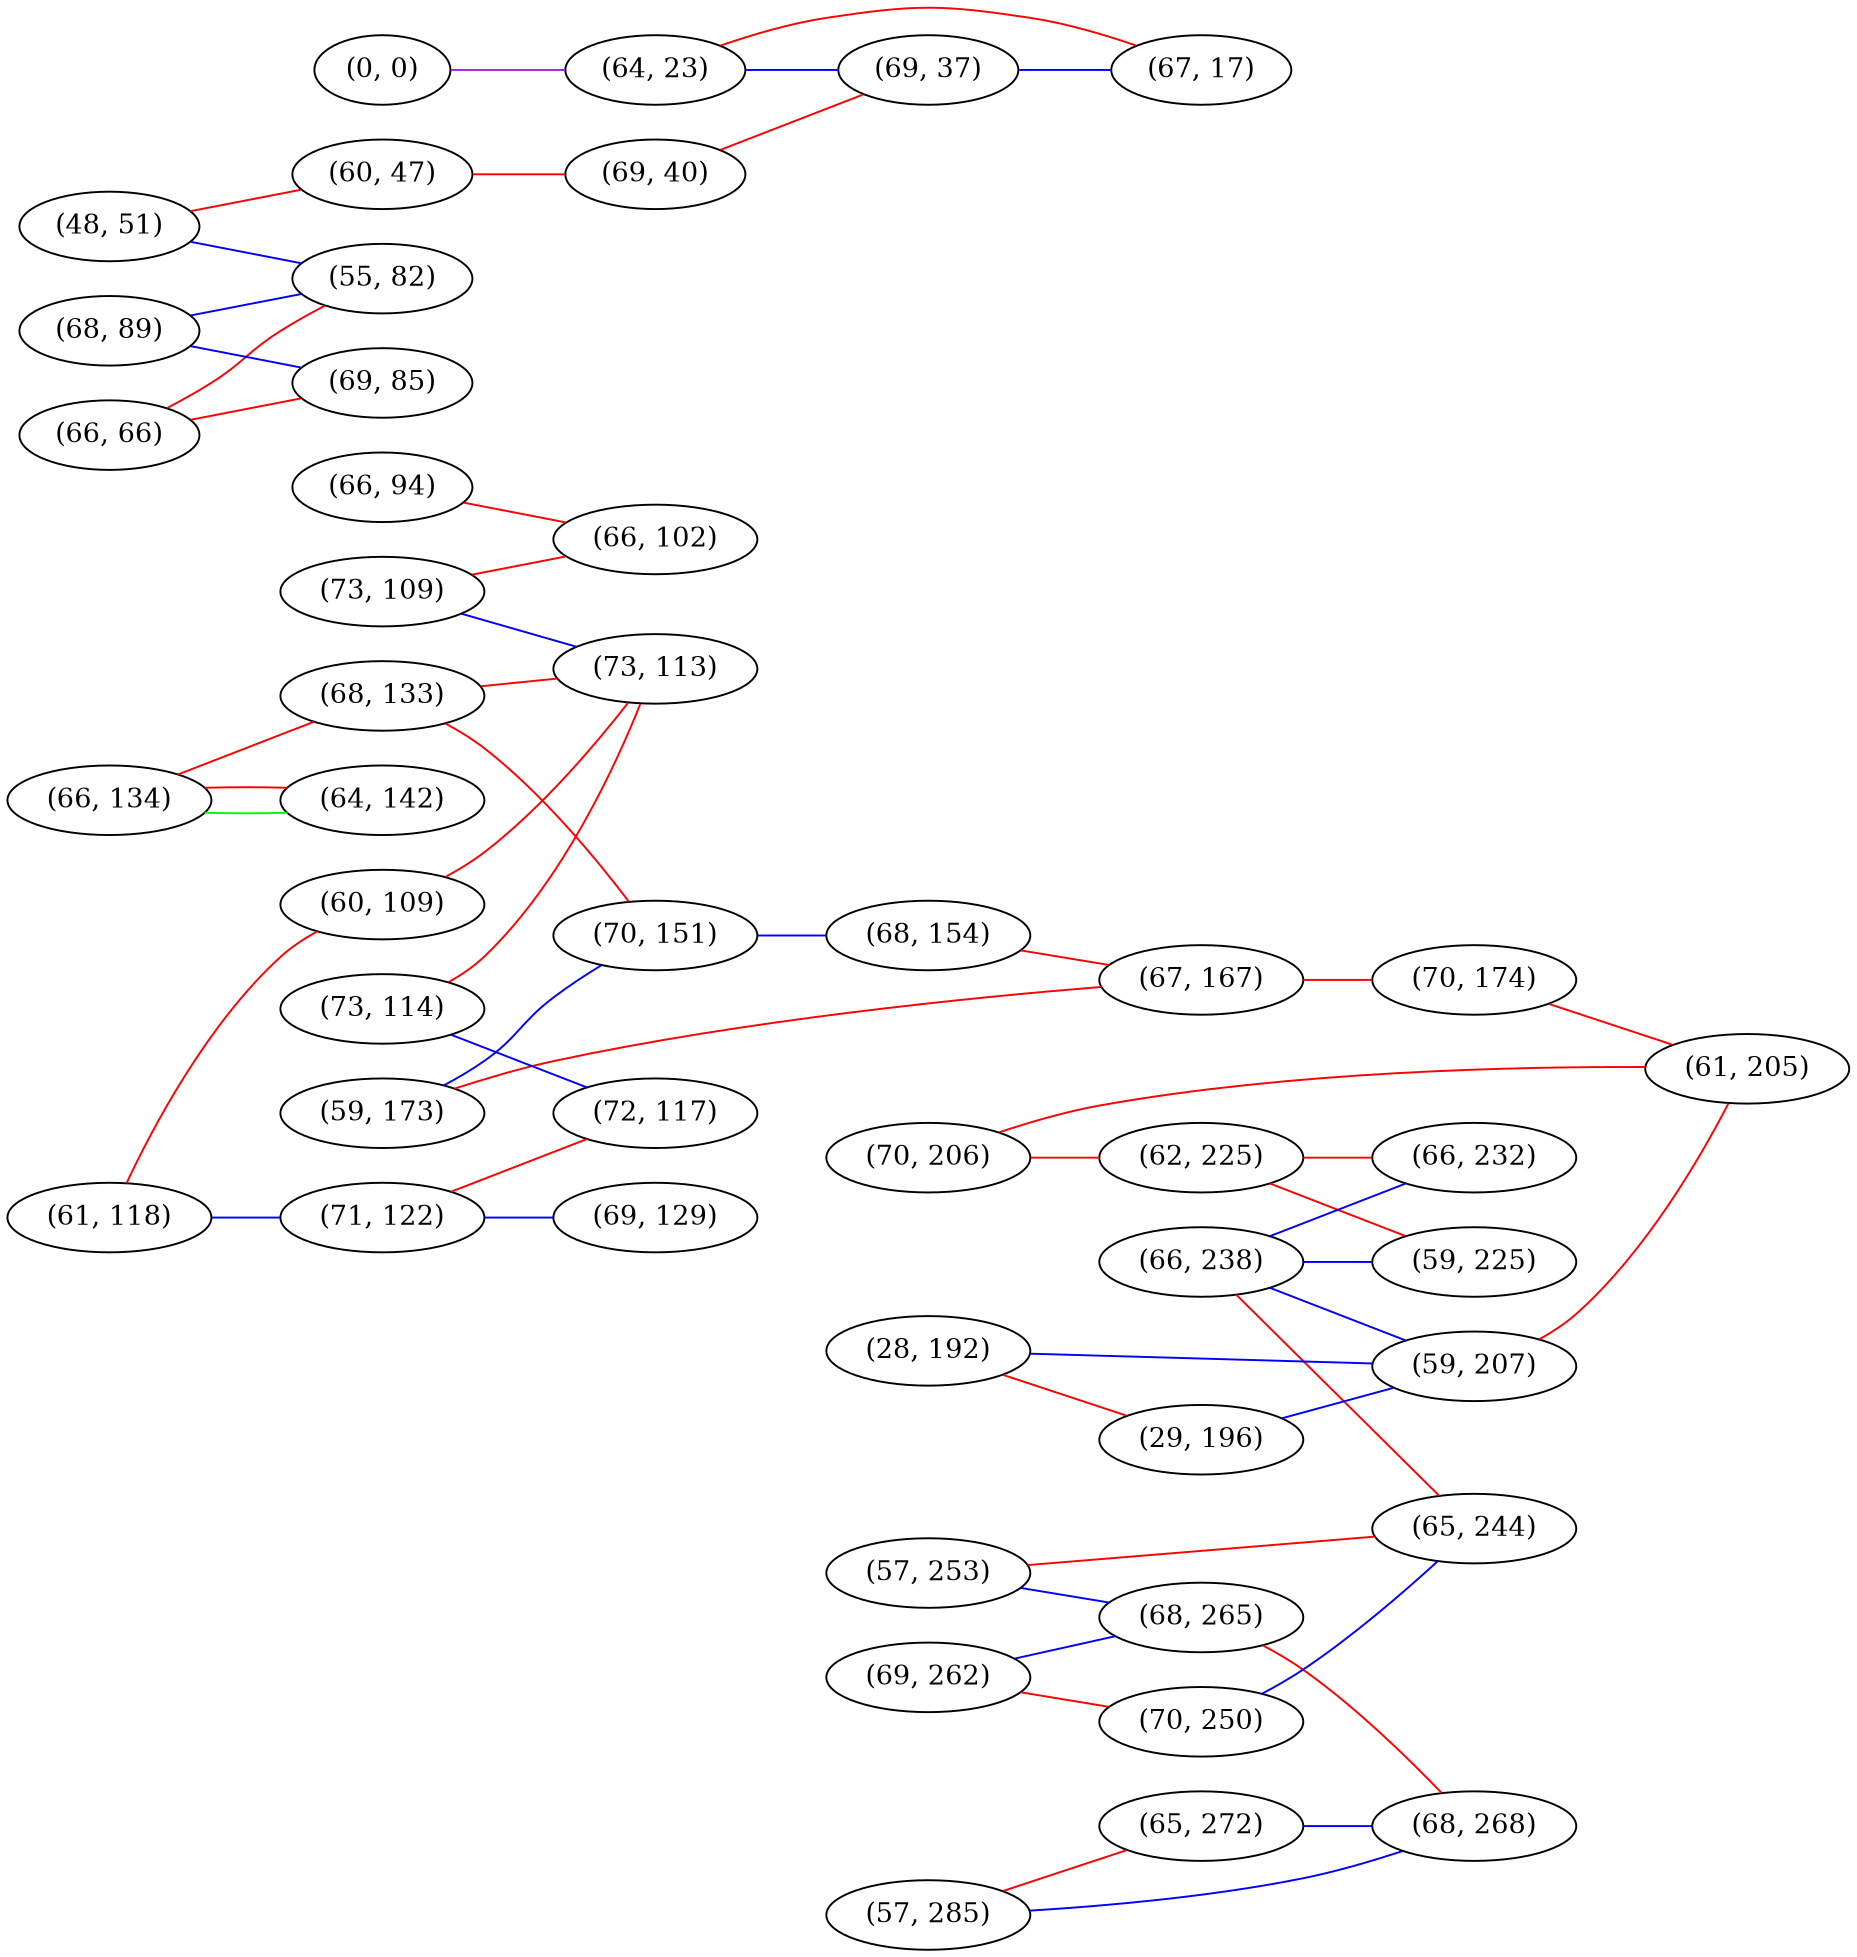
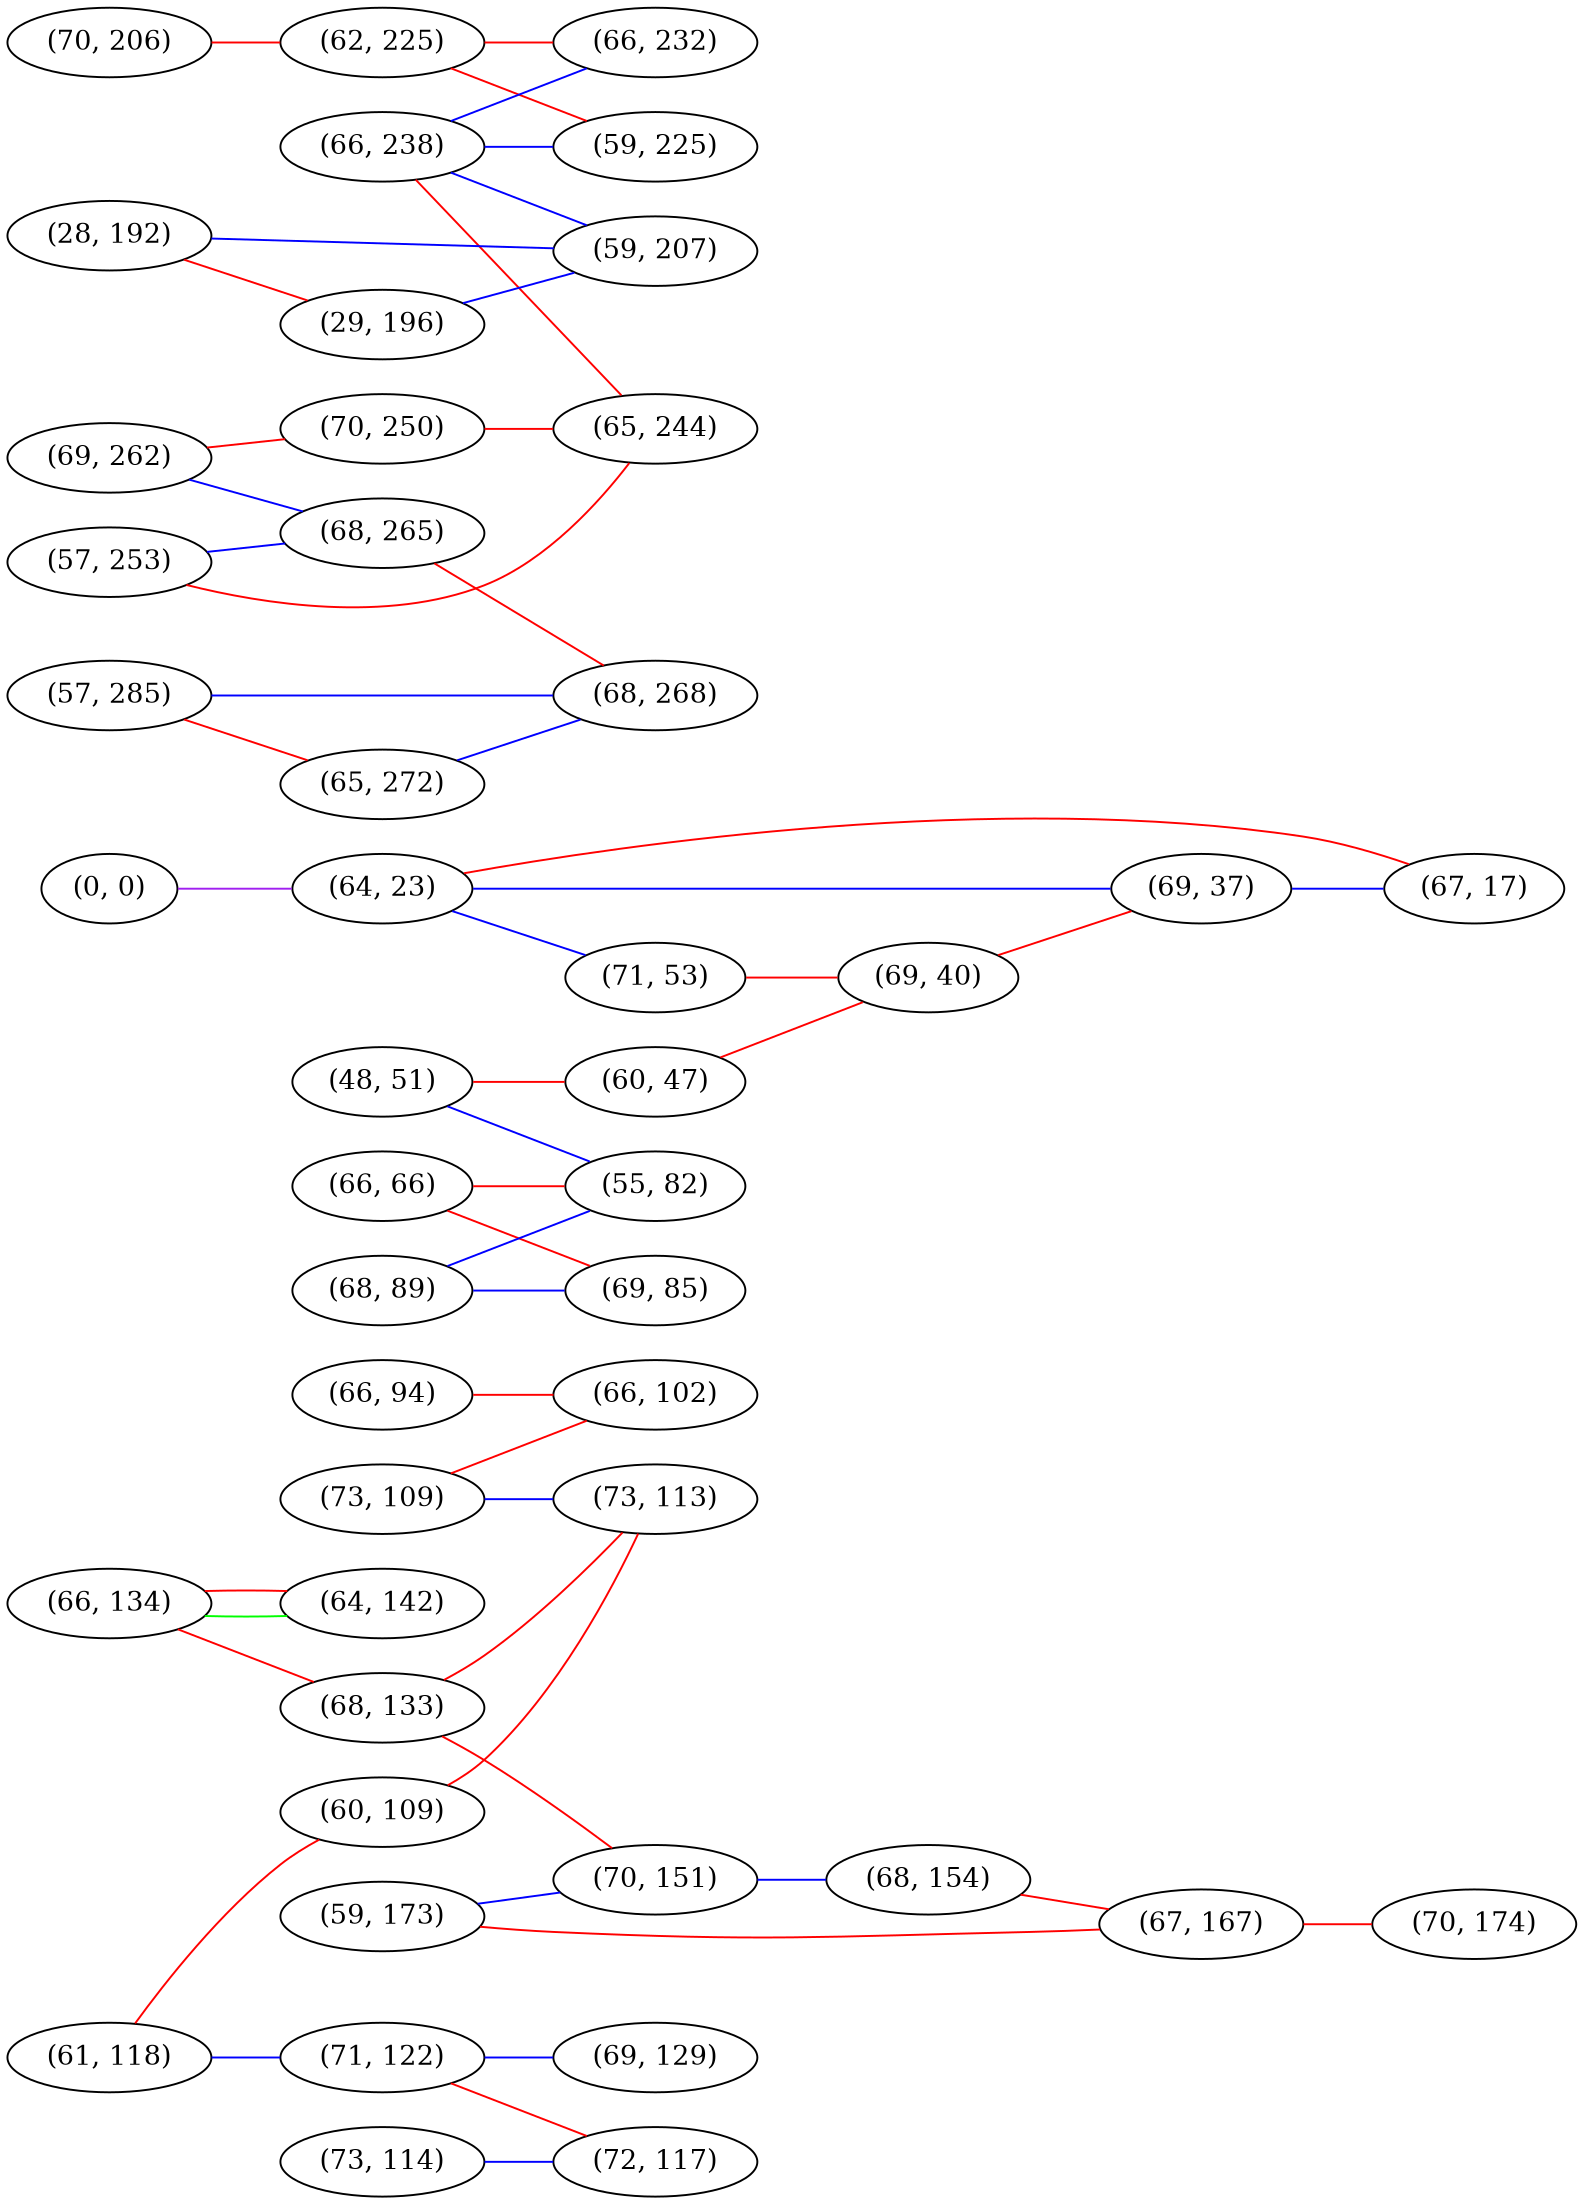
edge "(73, 113)" -- "(73, 114)": removed
node "(71, 53)": added
node "(61, 205)": removed
edge "(65, 244)" -- "(70, 250)": color blue -> red
